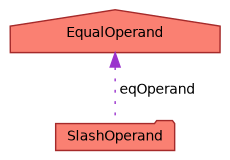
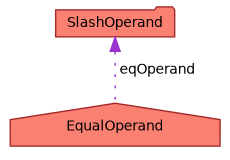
edge "SlashOperand" -> "EqualOperand": reversed
